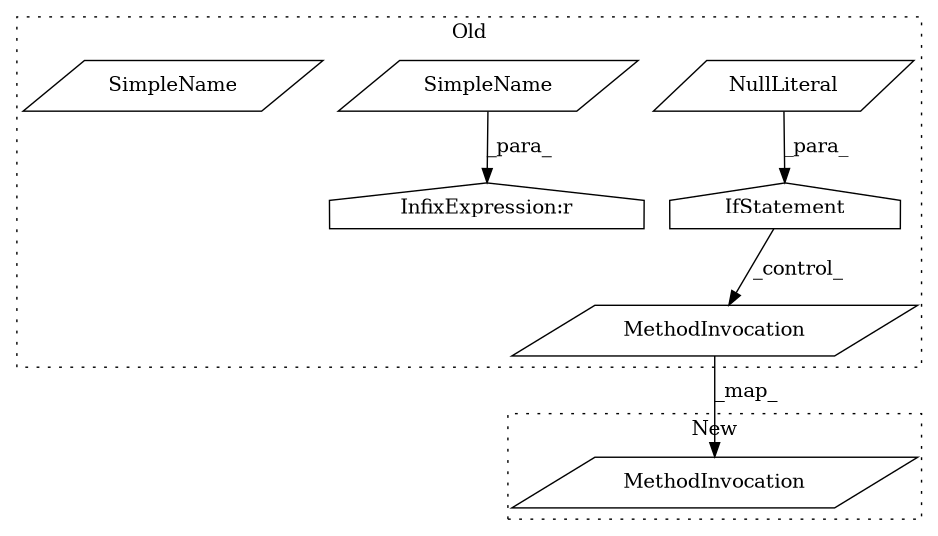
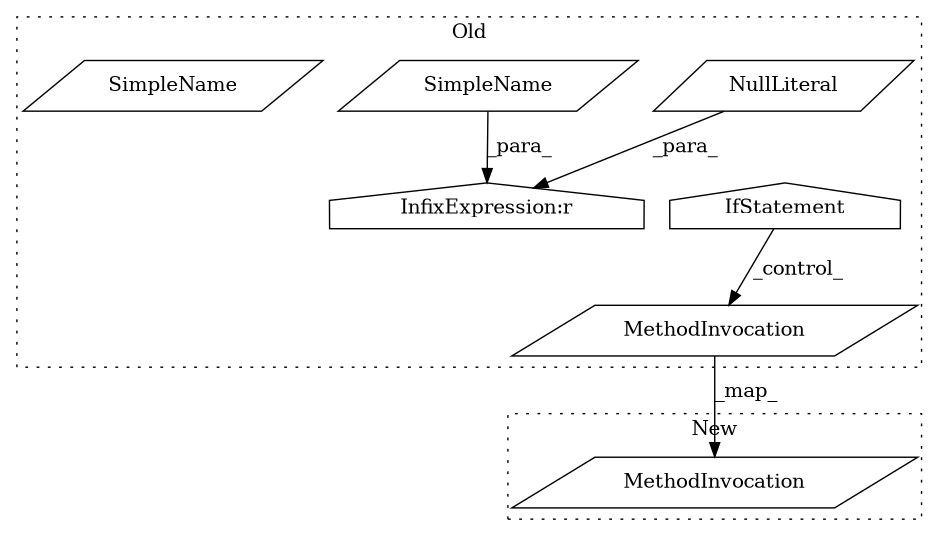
edge "NullLiteral" -> "IfStatement": now "NullLiteral" -> "InfixExpression:r"
